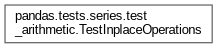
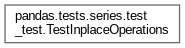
node "pandas.tests.series.test _arithmetic.TestInplaceOperations": label "pandas.tests.series.test _arithmetic.TestInplaceOperations" -> "pandas.tests.series.test _test.TestInplaceOperations"
